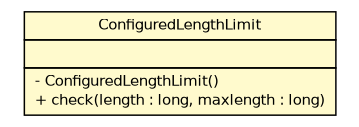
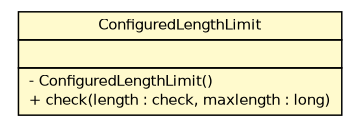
node "ConfiguredLengthLimit": text "+ check(length : long, maxlength : long)" -> "+ check(length : check, maxlength : long)"
